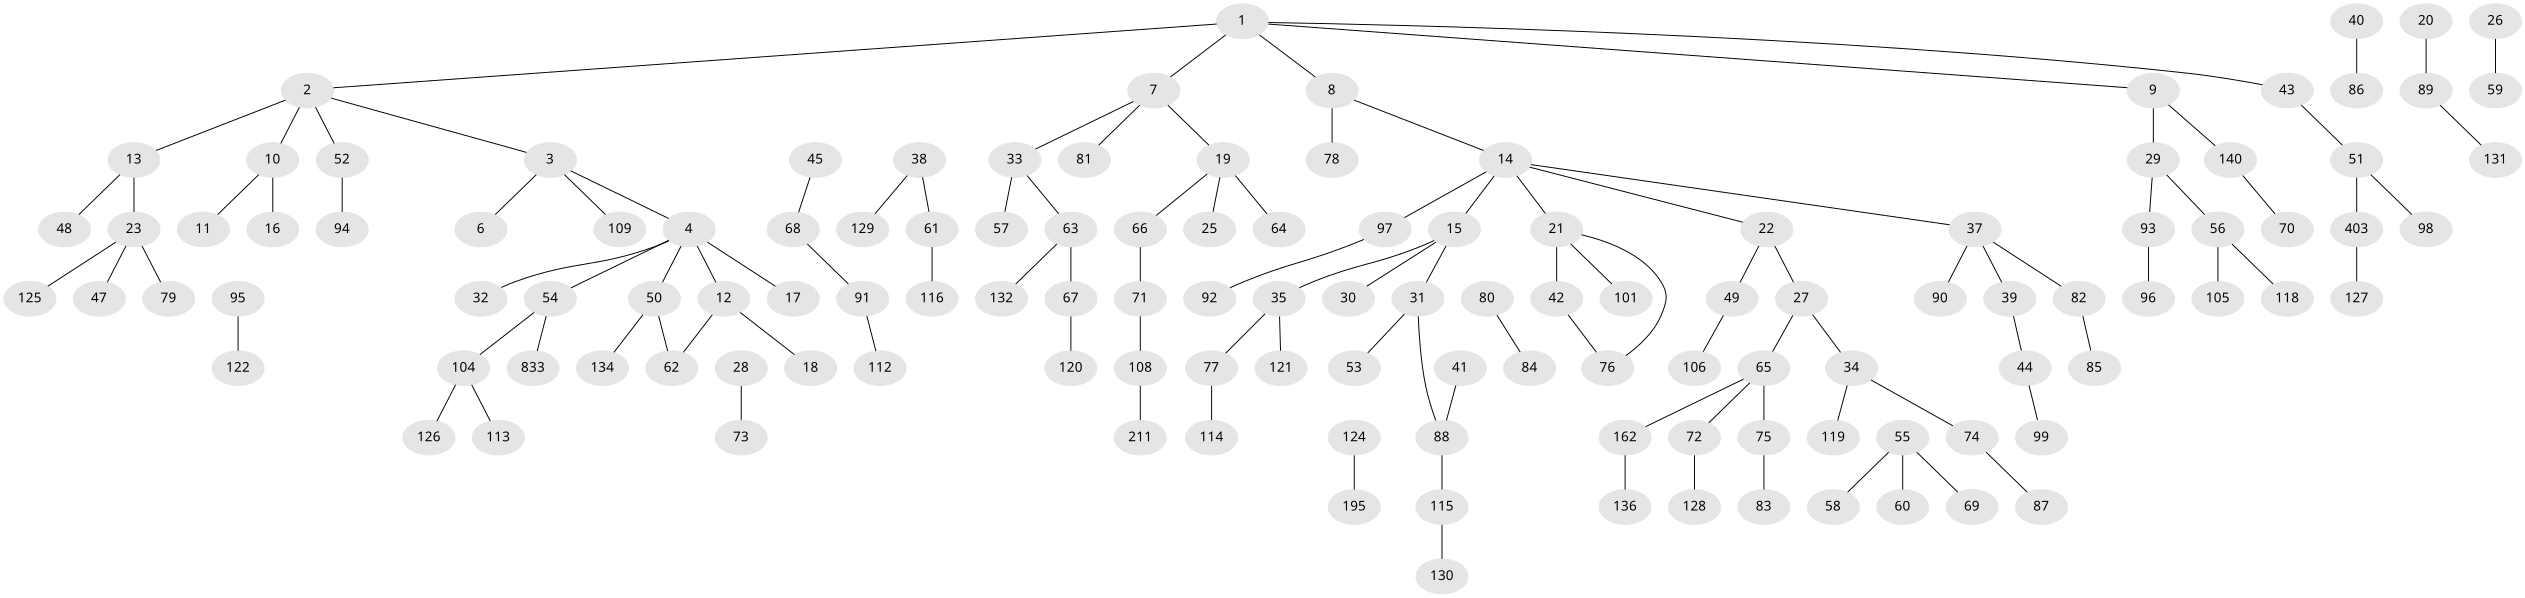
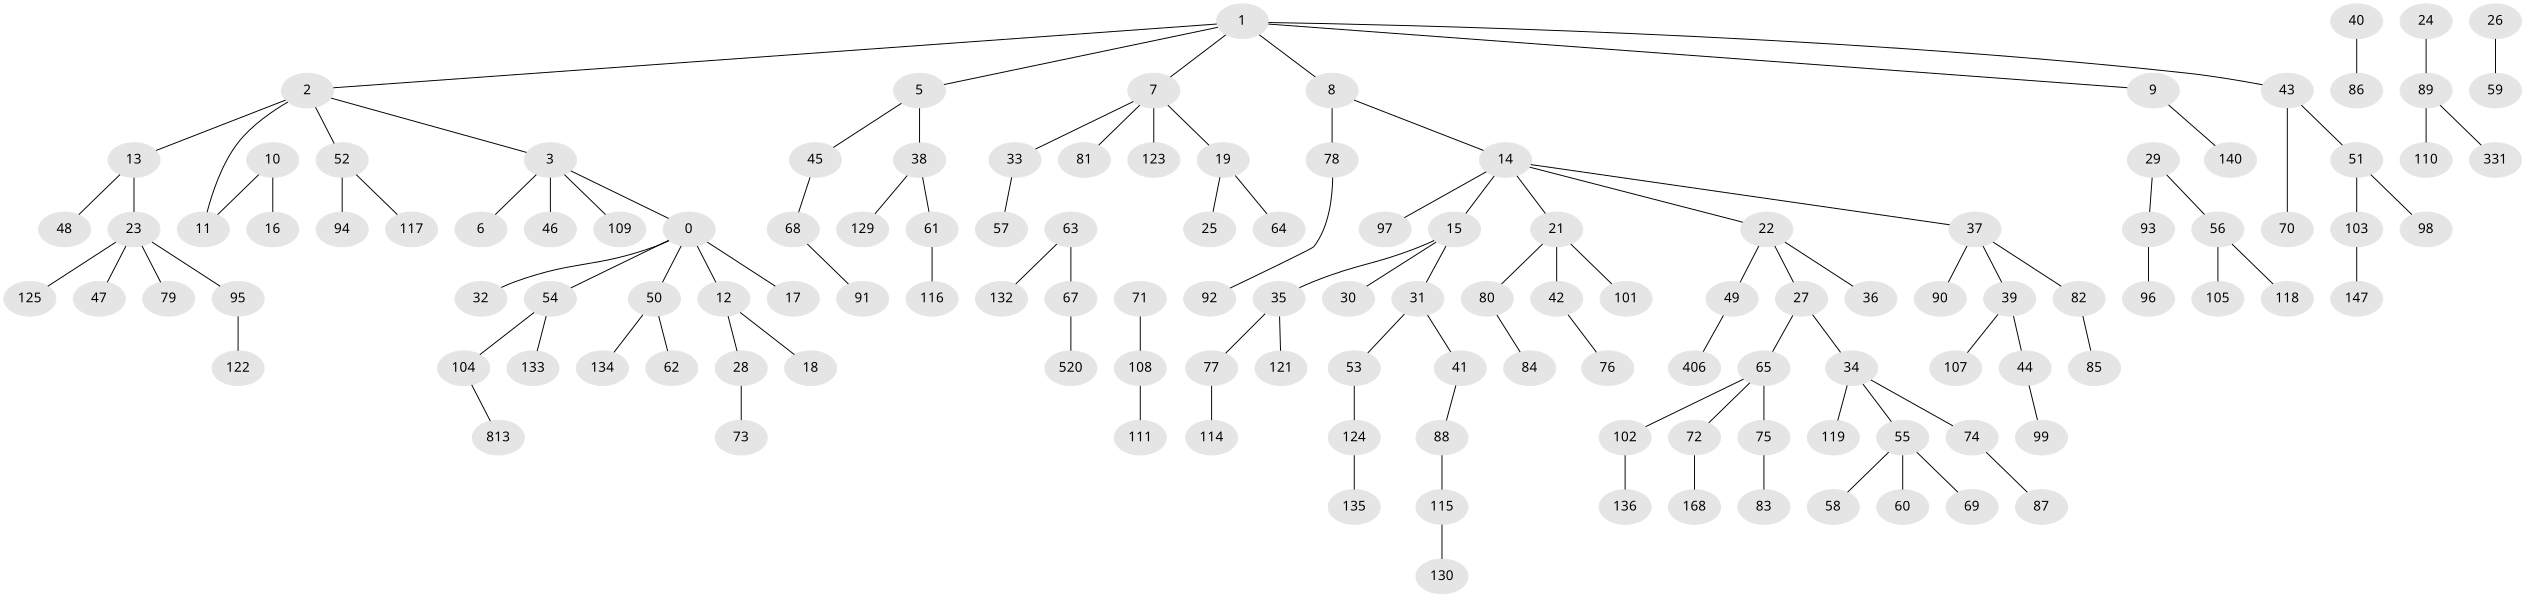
node "20": label "20" -> "24"
node "5": added
edge "2" -- "10": now "2" -- "11"
edge "9" -- "29": removed
node "123": added
node "110": added
node "131": label "131" -> "331"
edge "33" -- "63": removed
edge "140" -- "70": now "43" -- "70"
node "117": added
node "46": added
node "4": label "4" -> "0"
node "66": removed
node "403": label "403" -> "103"
edge "97" -- "92": now "78" -- "92"
edge "23" -- "95": added
edge "21" -- "76": now "21" -- "80"
node "36": added
node "127": label "127" -> "147"
edge "12" -- "62": now "12" -- "28"
node "833": label "833" -> "133"
node "112": removed
node "120": label "120" -> "520"
node "106": label "106" -> "406"
node "107": added
edge "31" -- "88": now "31" -- "41"
edge "53" -- "124": added
edge "34" -- "55": added
node "126": removed
node "113": label "113" -> "813"
node "211": label "211" -> "111"
node "162": label "162" -> "102"
node "195": label "195" -> "135"
node "128": label "128" -> "168"
